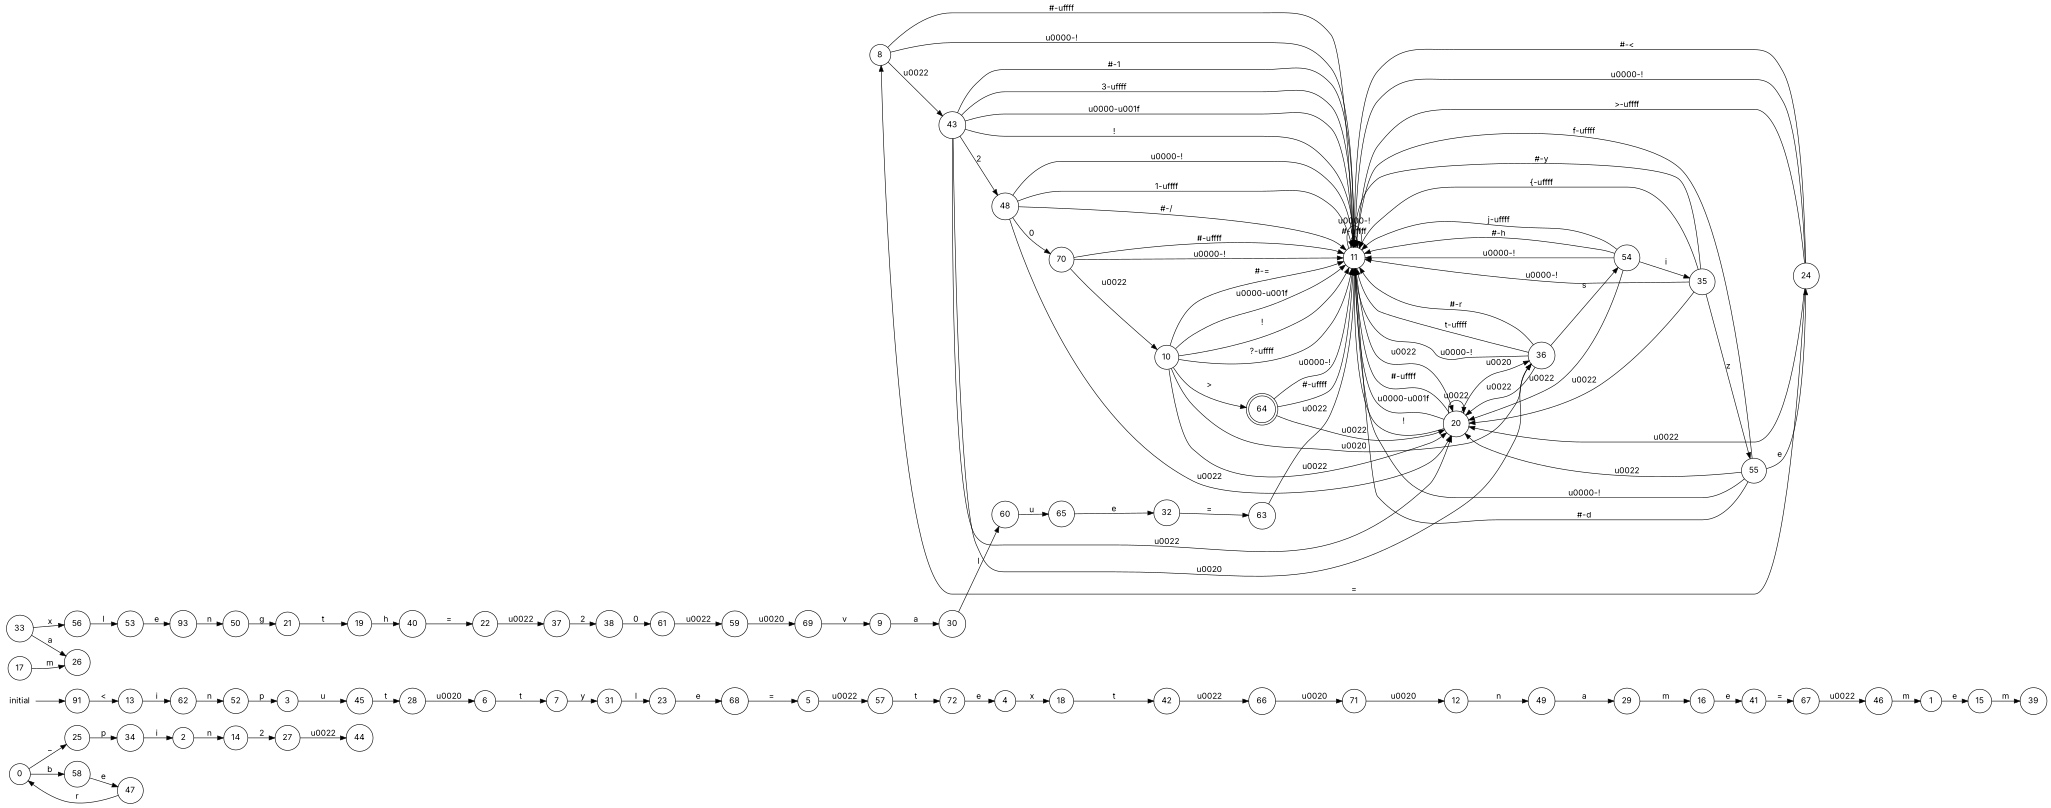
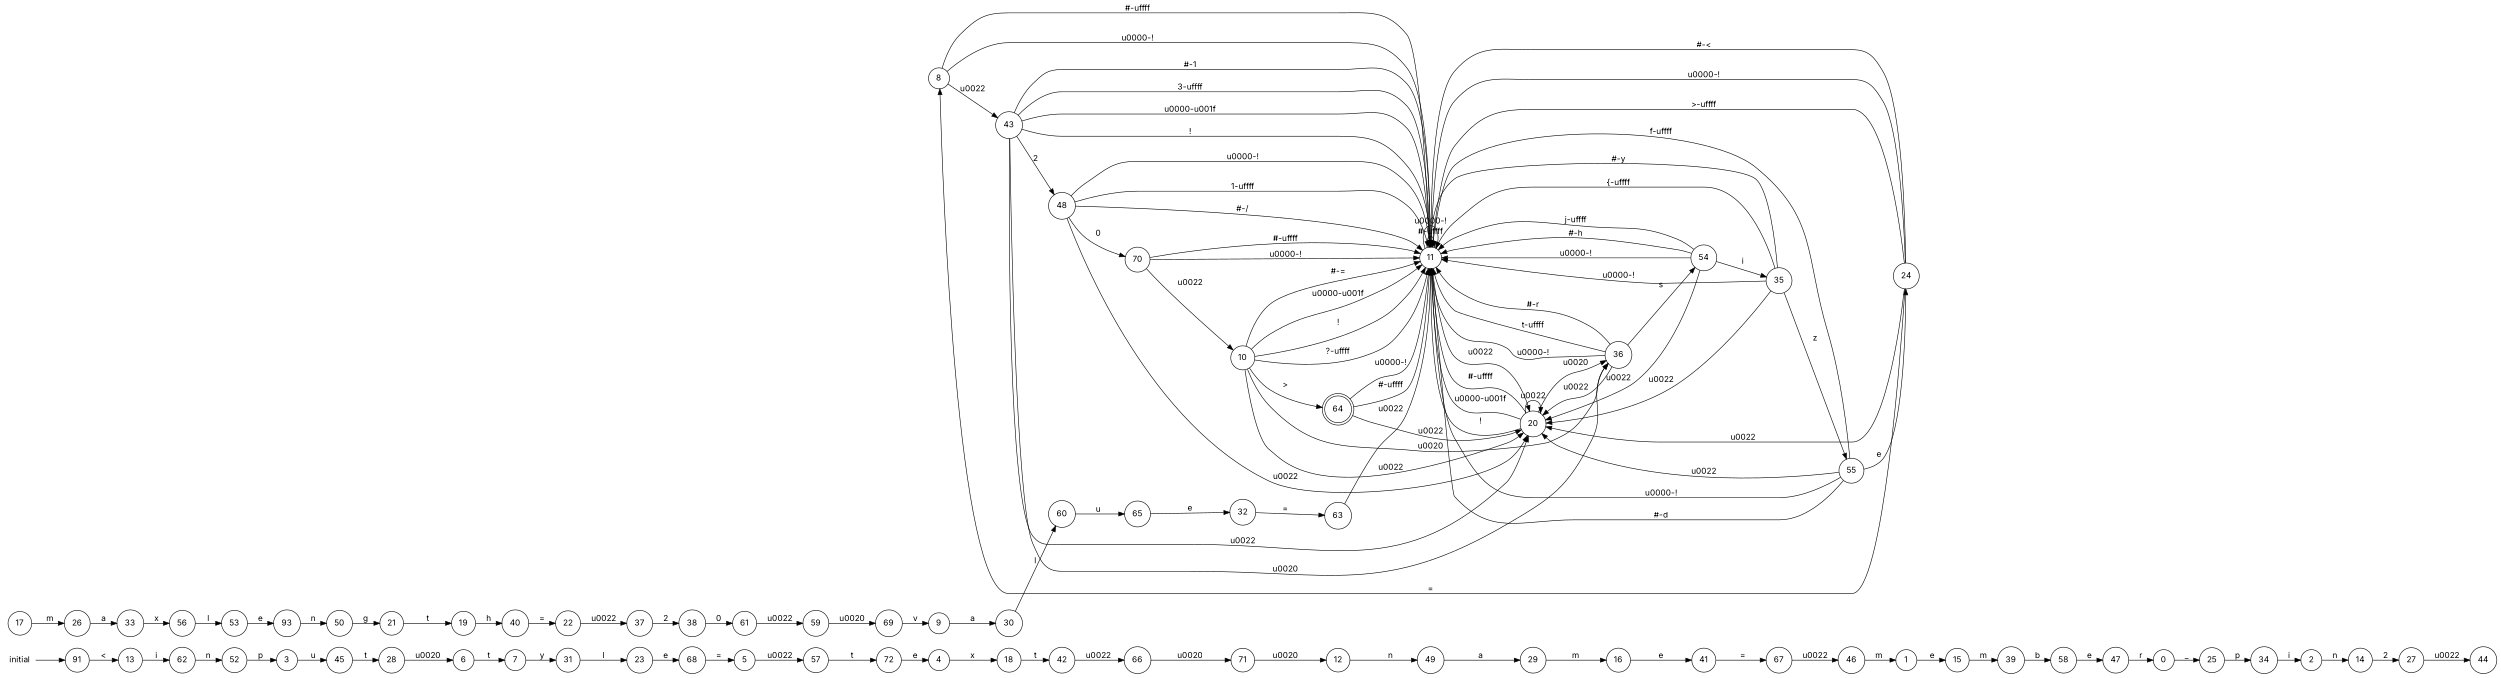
edge "33" -> "26": reversed
edge "0" -> "58": now "39" -> "58"
